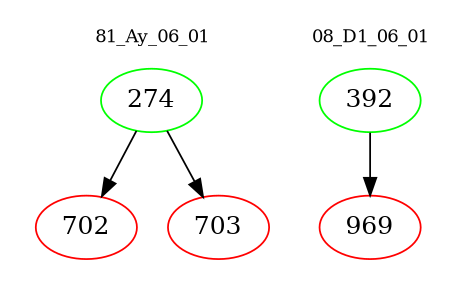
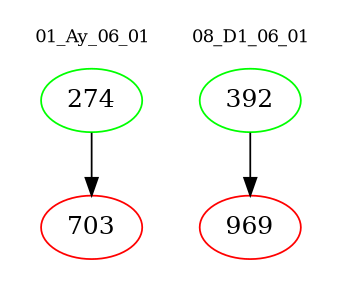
cluster "81_Ay_06_01": label "81_Ay_06_01" -> "01_Ay_06_01"
node "702": removed
